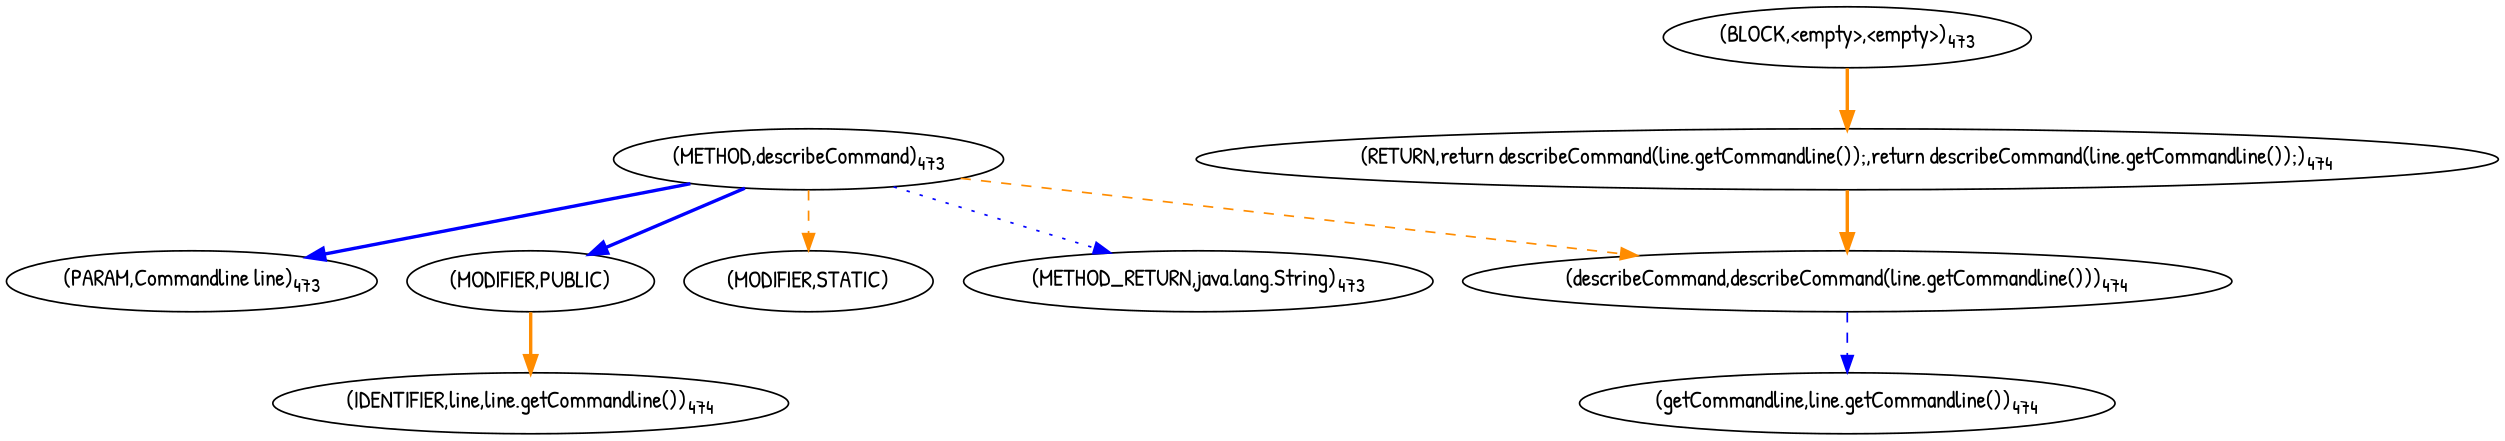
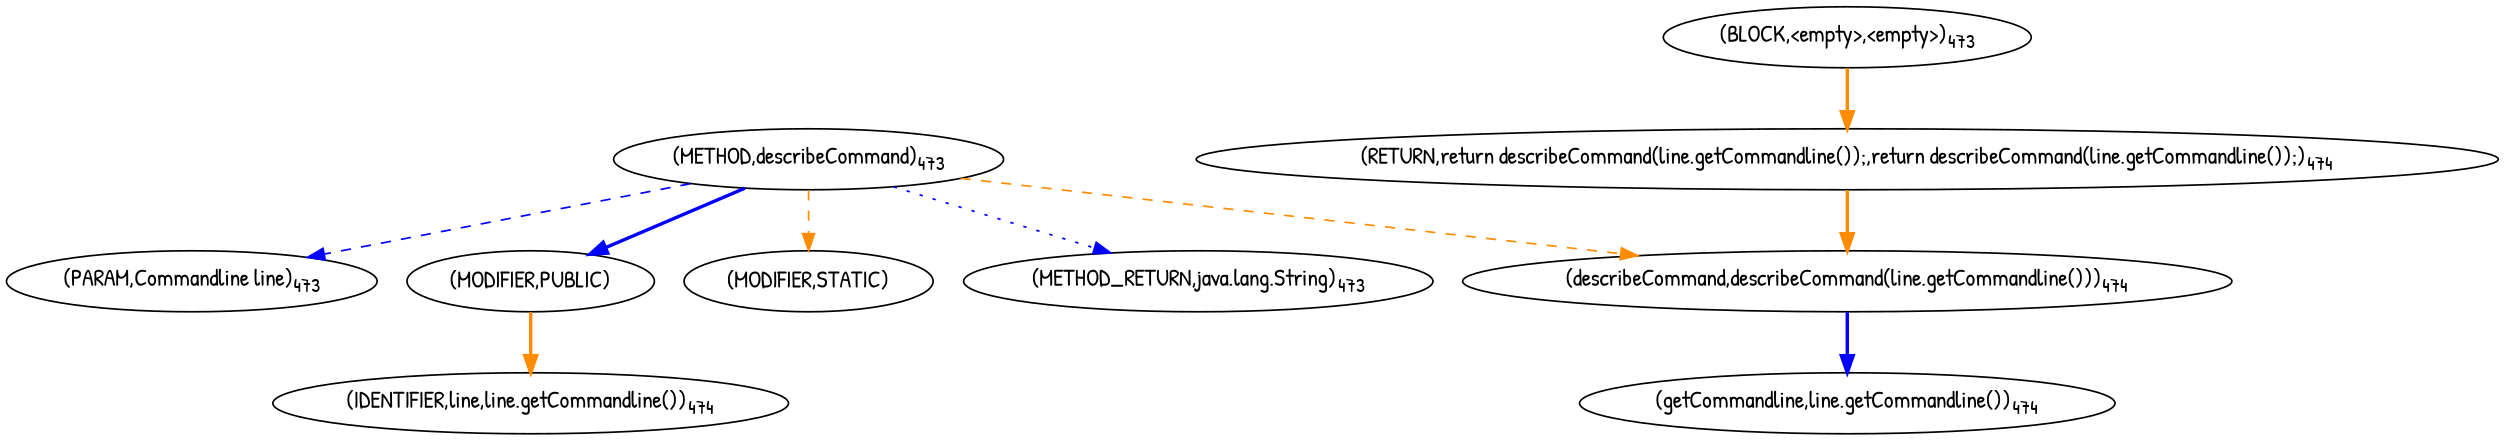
edge "(METHOD,describeCommand)" -> "(PARAM,Commandline line)": style bold -> dashed
edge "(describeCommand,describeCommand(line.getCommandline()))" -> "(getCommandline,line.getCommandline())": style dashed -> bold
